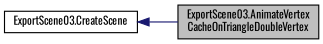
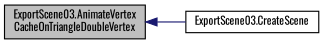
edge "ExportScene03.AnimateVertex CacheOnTriangleDoubleVertex" -> "ExportScene03.CreateScene": reversed
